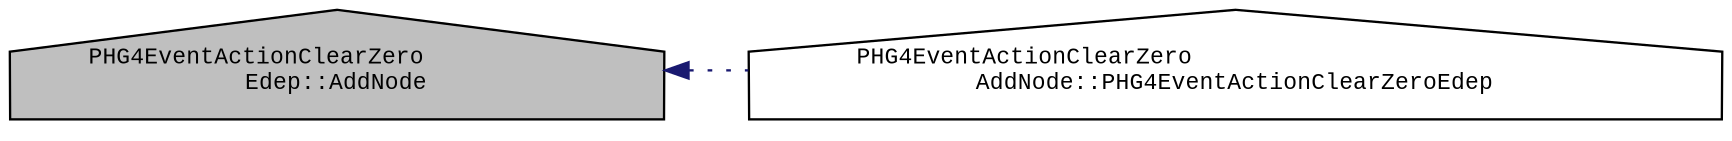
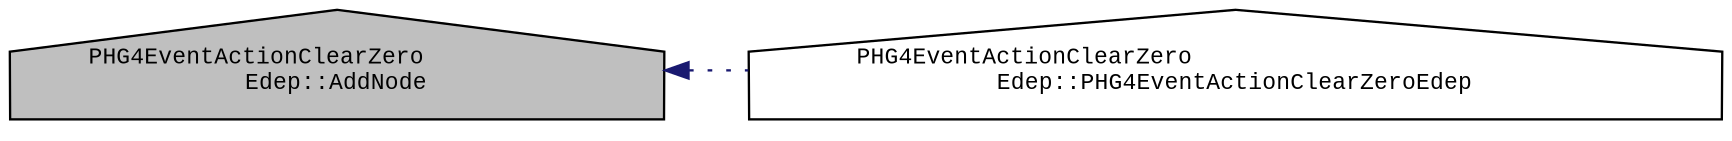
node "PHG4EventActionClearZero AddNode::PHG4EventActionClearZeroEdep": label "PHG4EventActionClearZero AddNode::PHG4EventActionClearZeroEdep" -> "PHG4EventActionClearZero Edep::PHG4EventActionClearZeroEdep"
